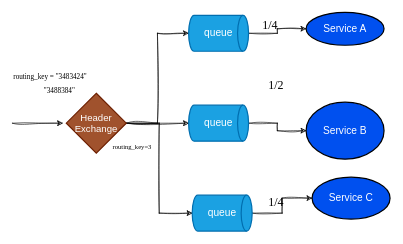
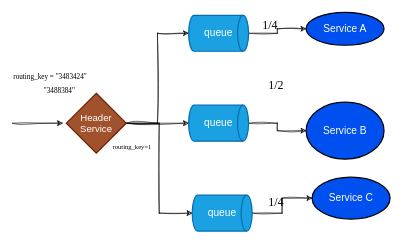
node "Header Exchange": label "Header Exchange" -> "Header Service"
node "routing_key=3": label "routing_key=3" -> "routing_key=1"
